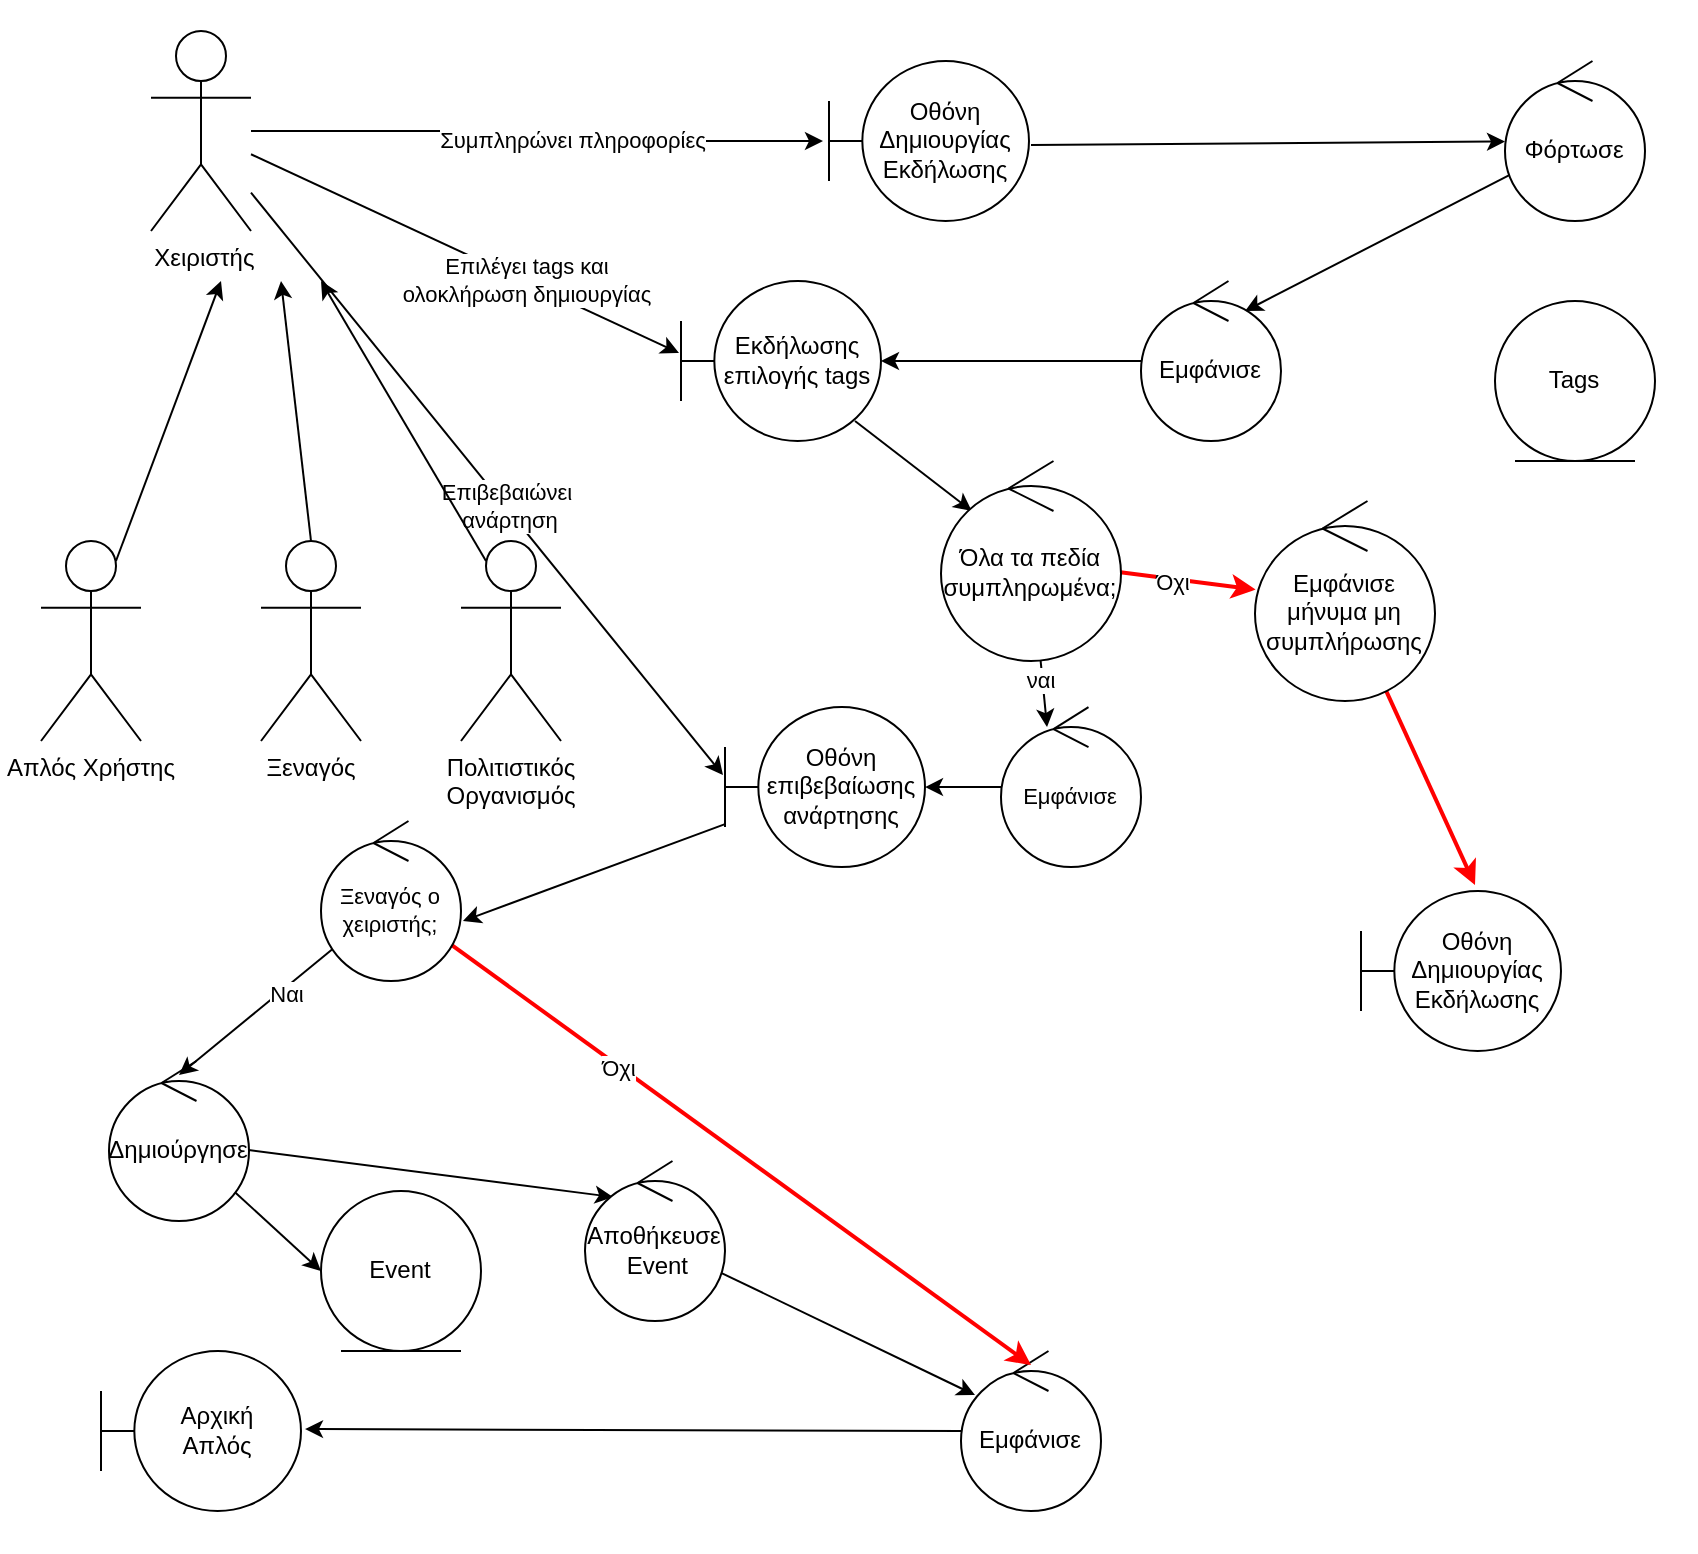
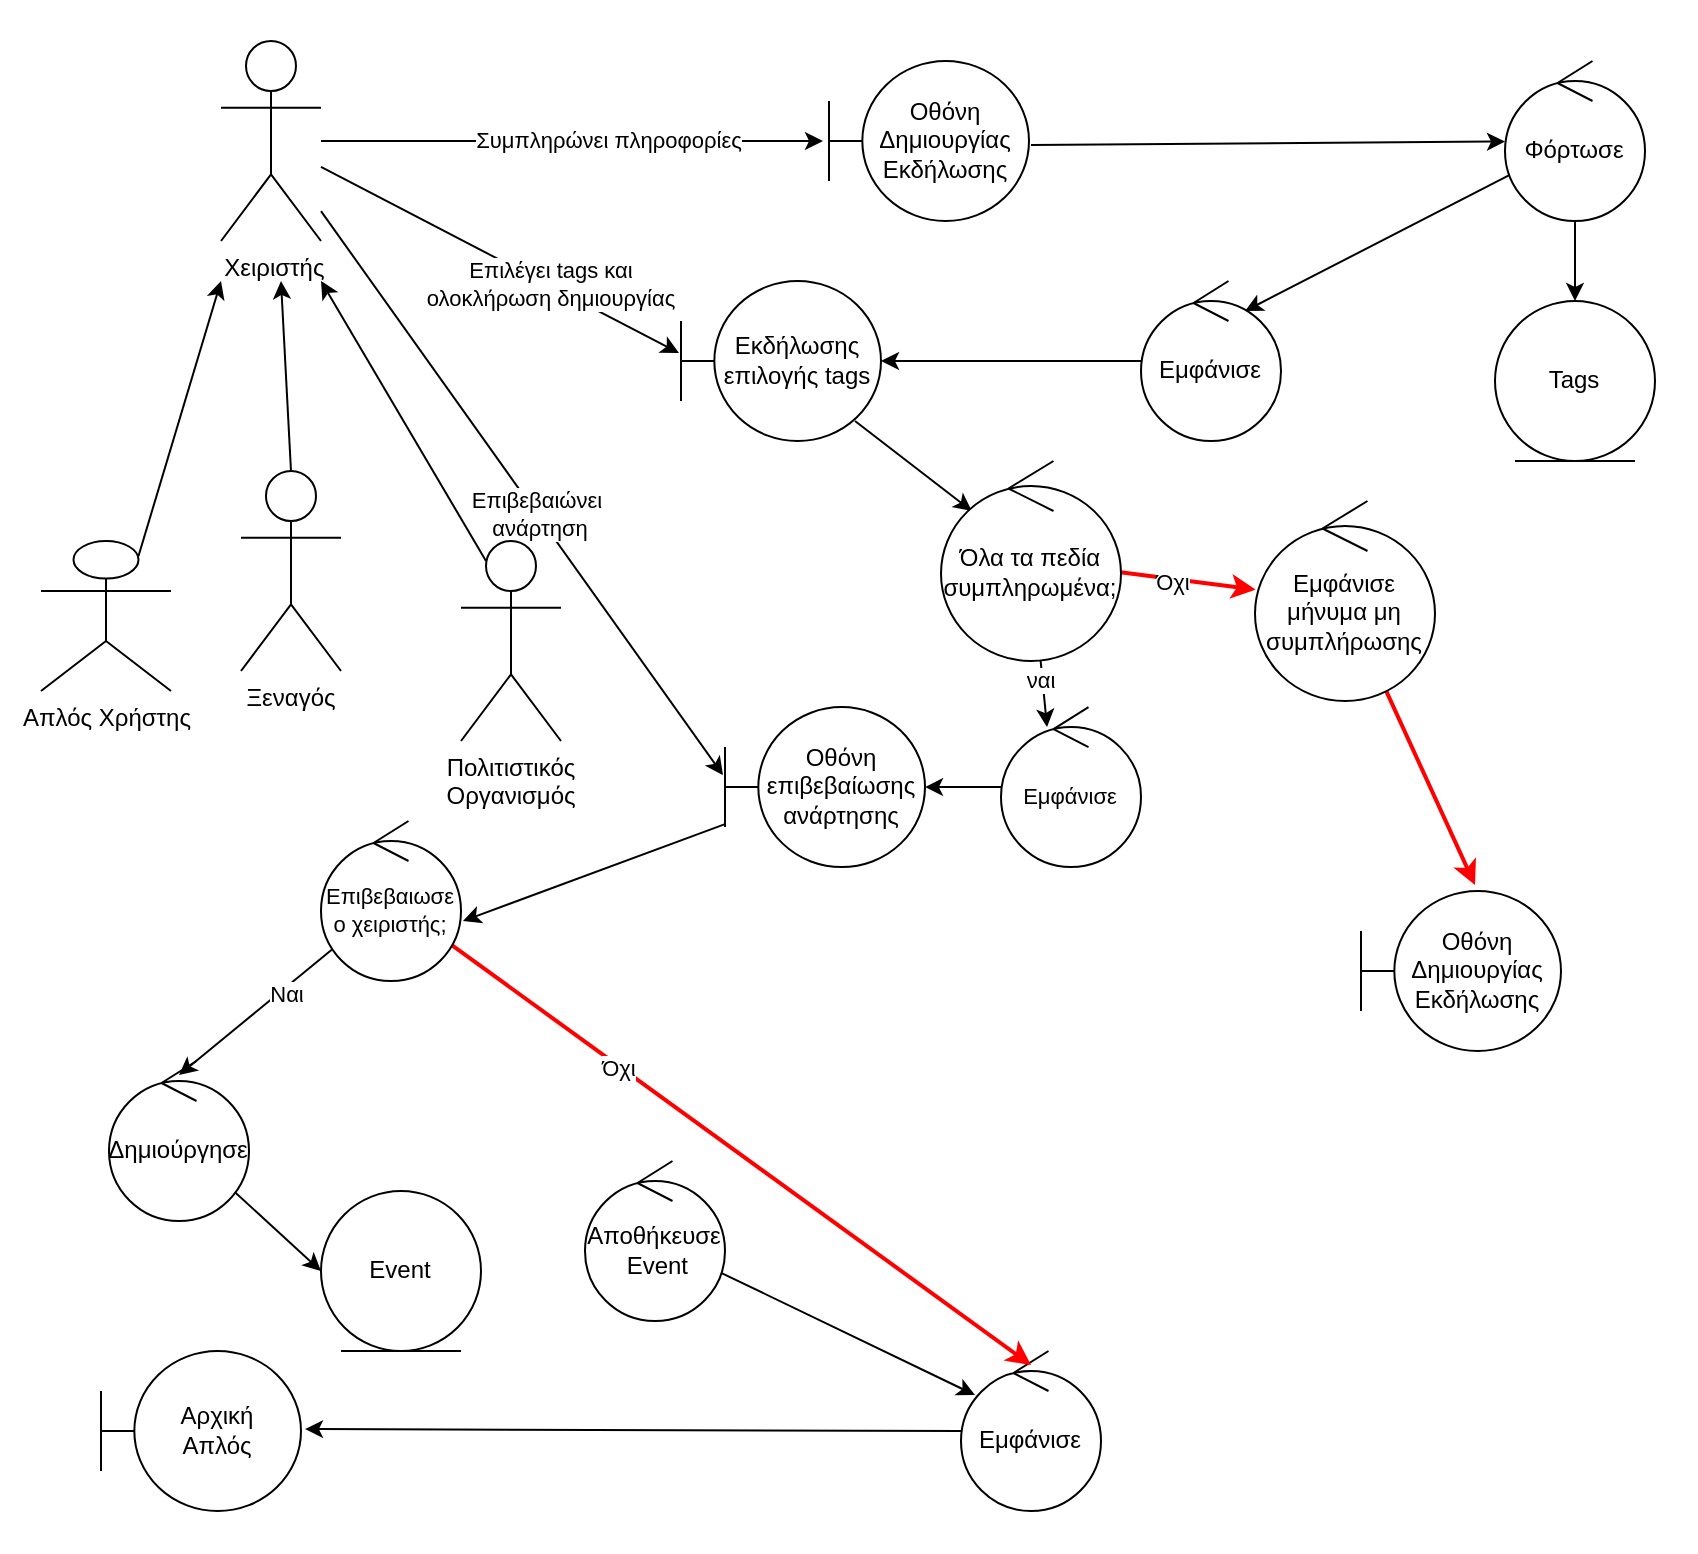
node "Χειριστής": moved (201, 131) -> (271, 141)
edge "Φόρτωσε" -> "Tags": added
node "Απλός Χρήστης": size 100x200 -> 130x150
node "Ξεναγός": moved (311, 641) -> (291, 571)
node "Ξεναγός ο χειριστής;": label "Ξεναγός ο χειριστής;" -> "Επιβεβαιωσε ο χειριστής;"
edge "Δημιούργησε" -> "Αποθήκευσε Event": removed
